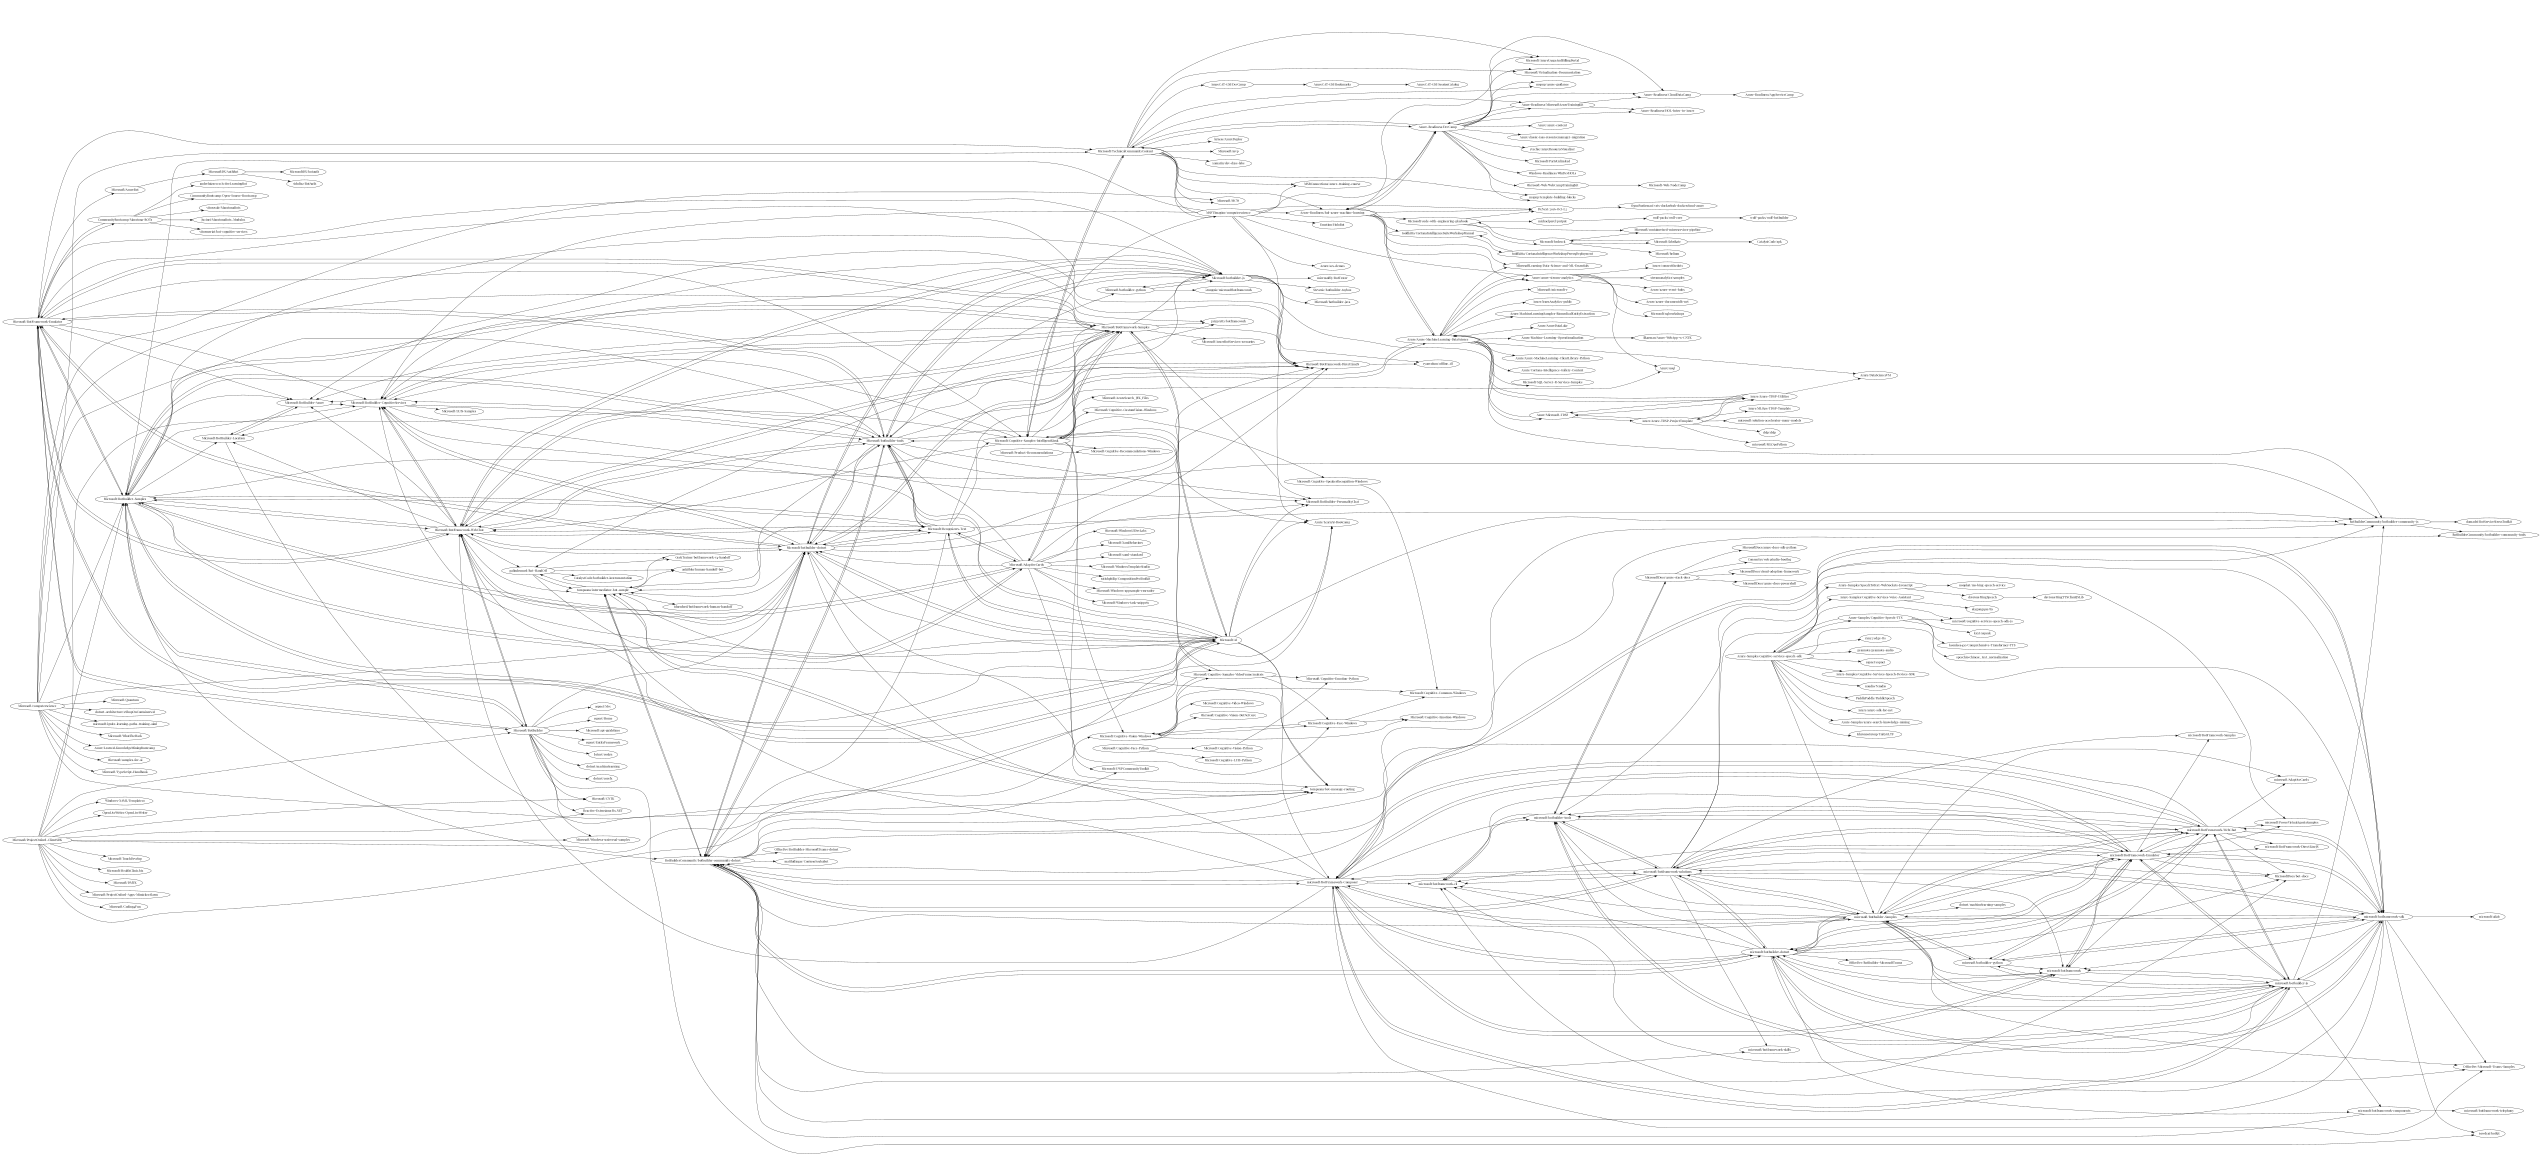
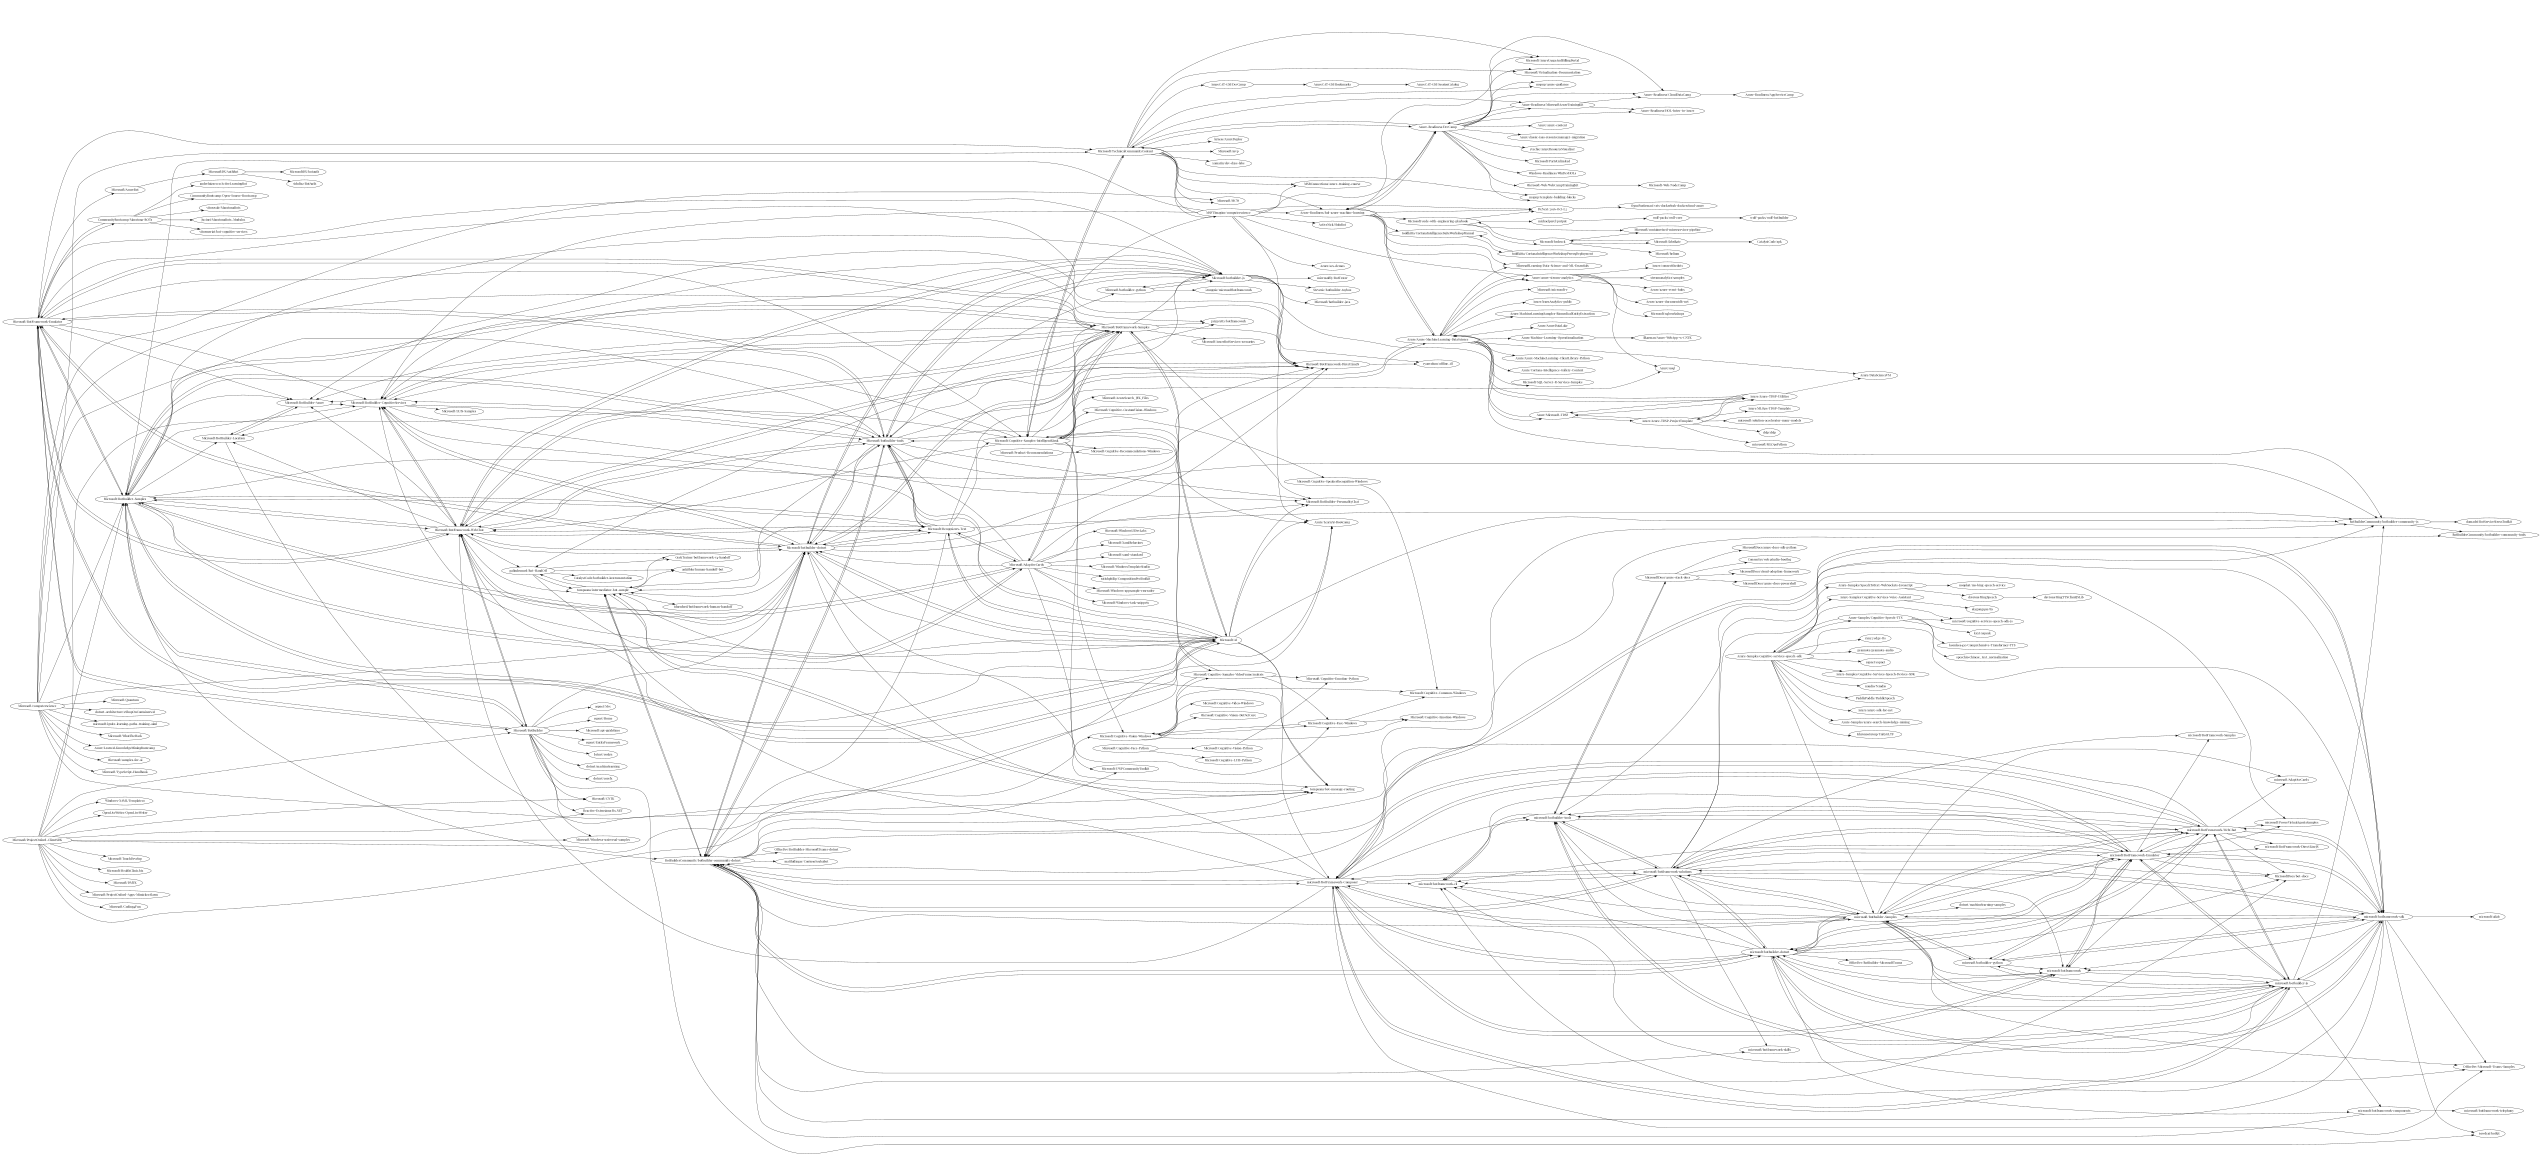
node "Emotion/HoloBot": label "Emotion/HoloBot" -> "ActiveNick/HoloBot"
